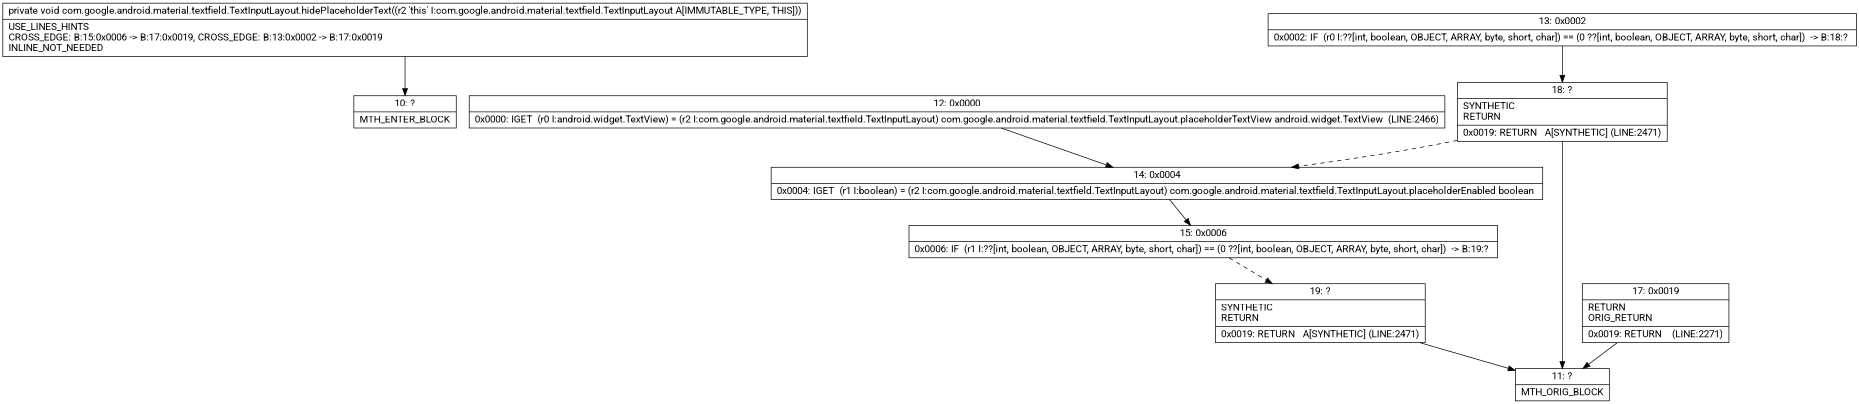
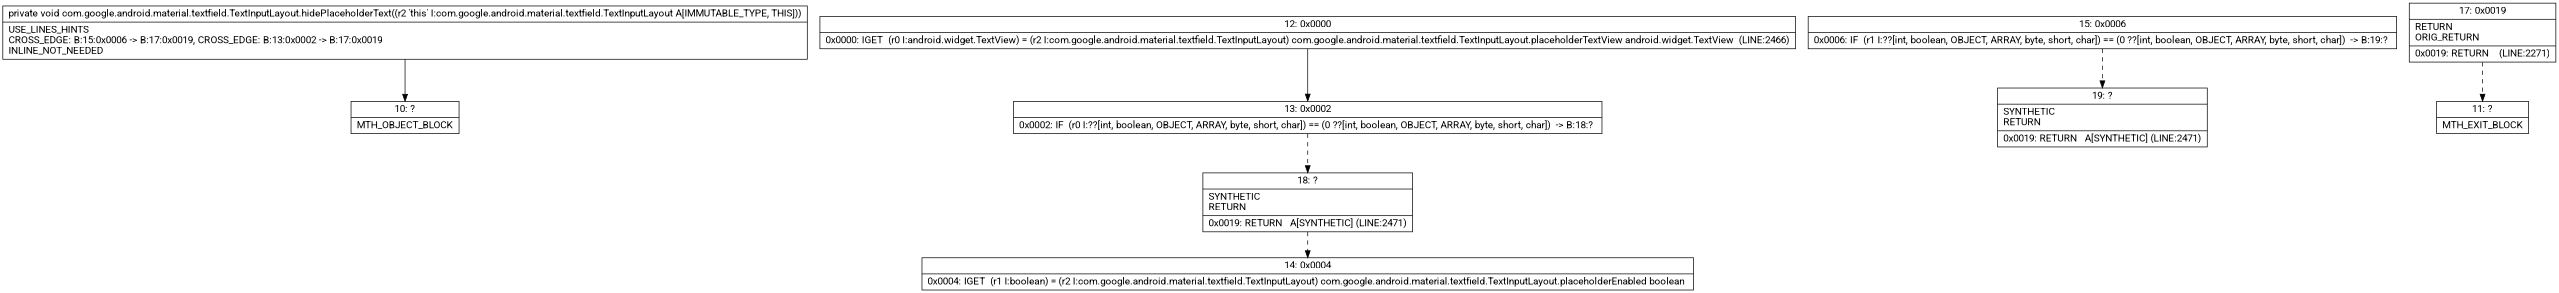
edge "13: 0x0002" -> "18: ?": style solid -> dashed
node "10: ?": text "MTH_ENTER_BLOCK" -> "MTH_OBJECT_BLOCK"
edge "12: 0x0000" -> "14: 0x0004": now "12: 0x0000" -> "13: 0x0002"
edge "14: 0x0004" -> "15: 0x0006": removed
edge "18: ?" -> "11: ?": removed
edge "17: 0x0019" -> "11: ?": style solid -> dashed
edge "19: ?" -> "11: ?": removed
node "11: ?": text "MTH_ORIG_BLOCK" -> "MTH_EXIT_BLOCK"
